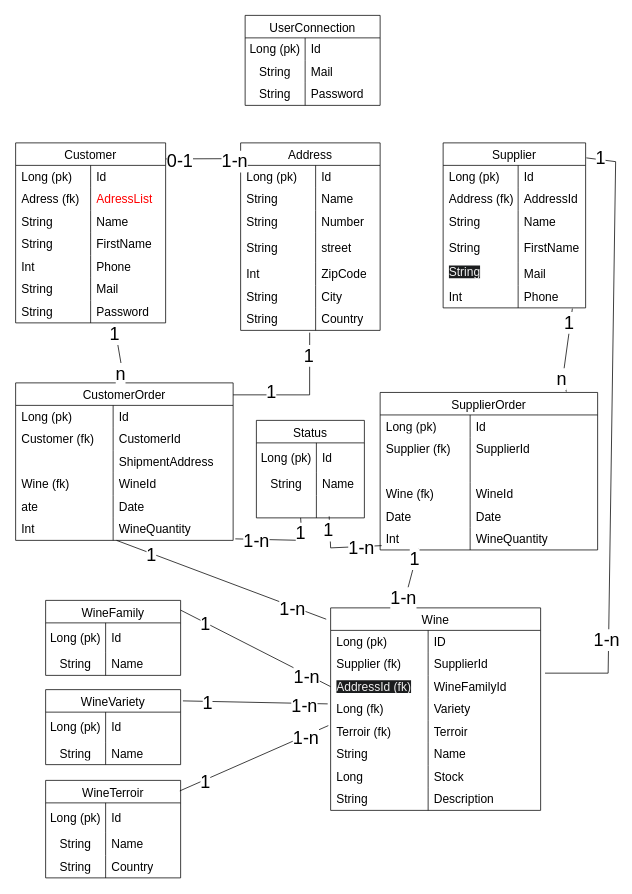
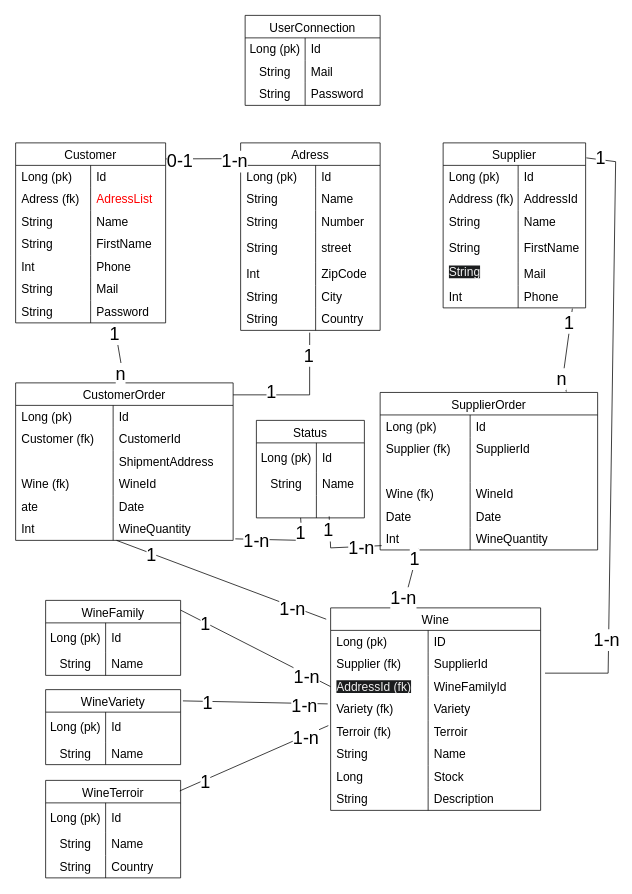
node "Address": label "Address" -> "Adress"
node "Long (fk)": label "Long (fk)" -> "Variety (fk)"
